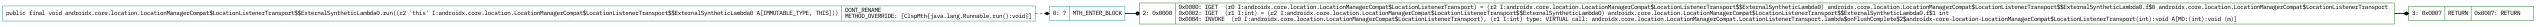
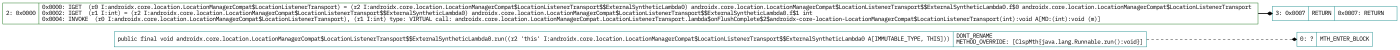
edge "0: ?" -> "2: 0x0000": removed
node "3: 0x0007": color darkgreen -> teal
